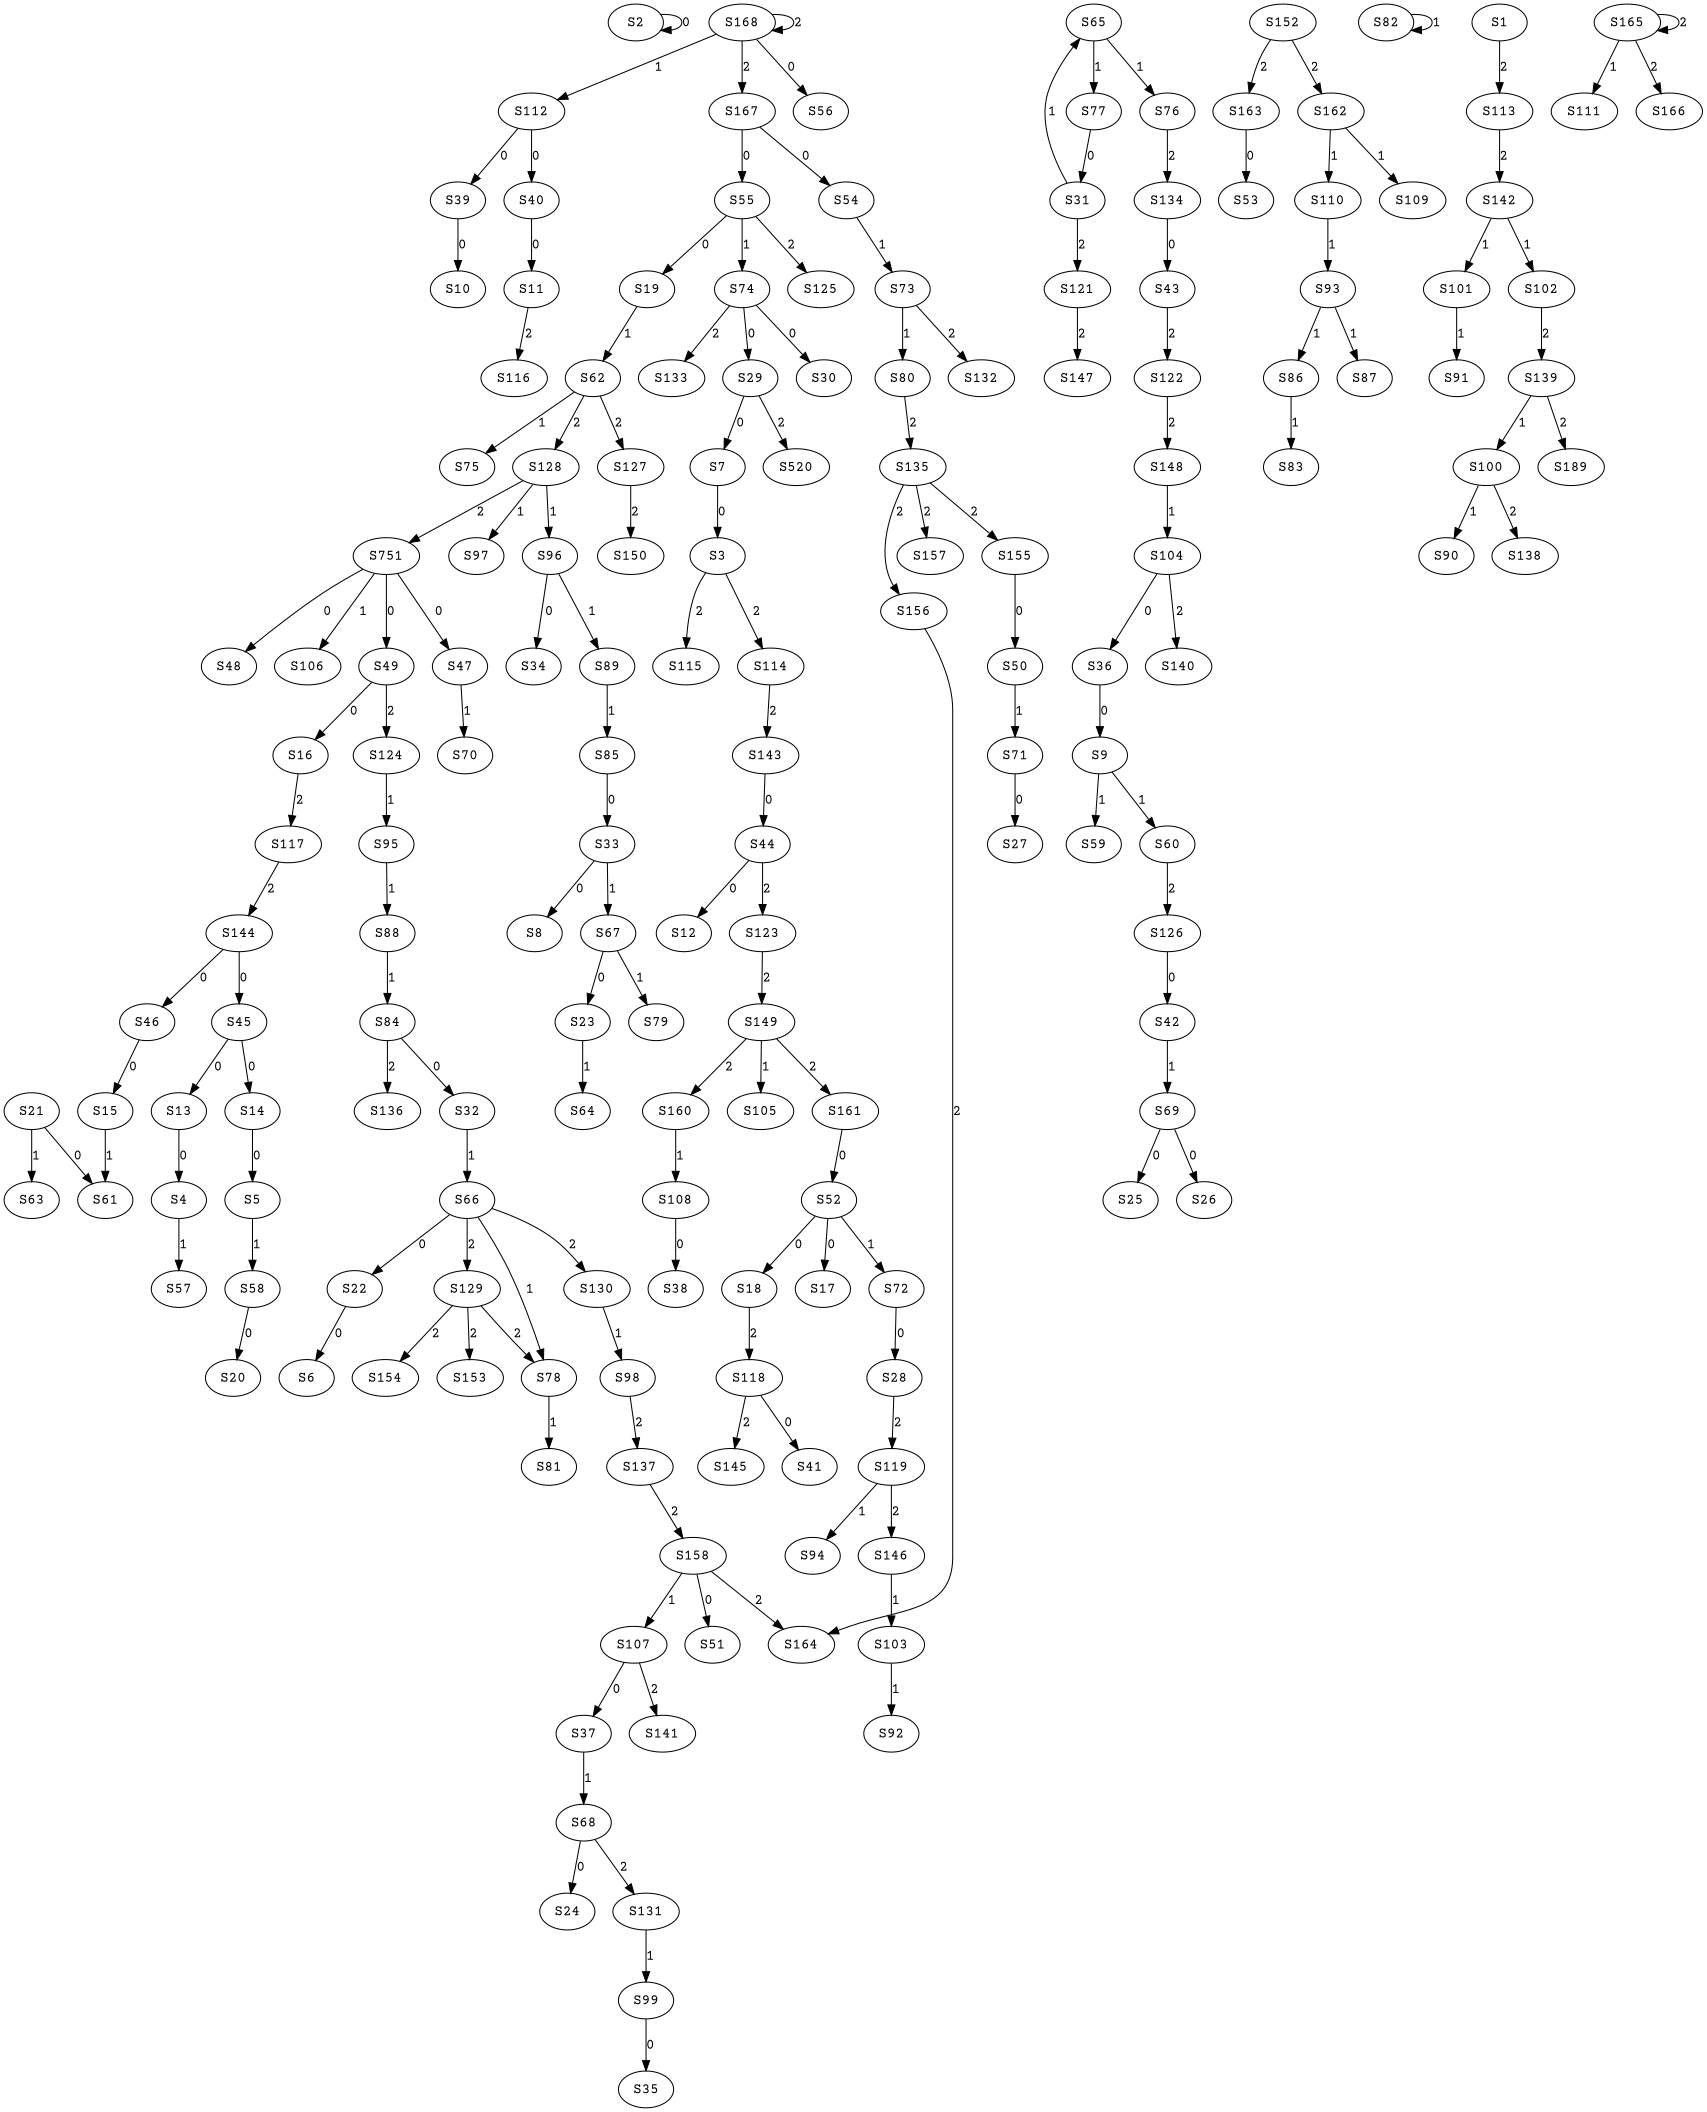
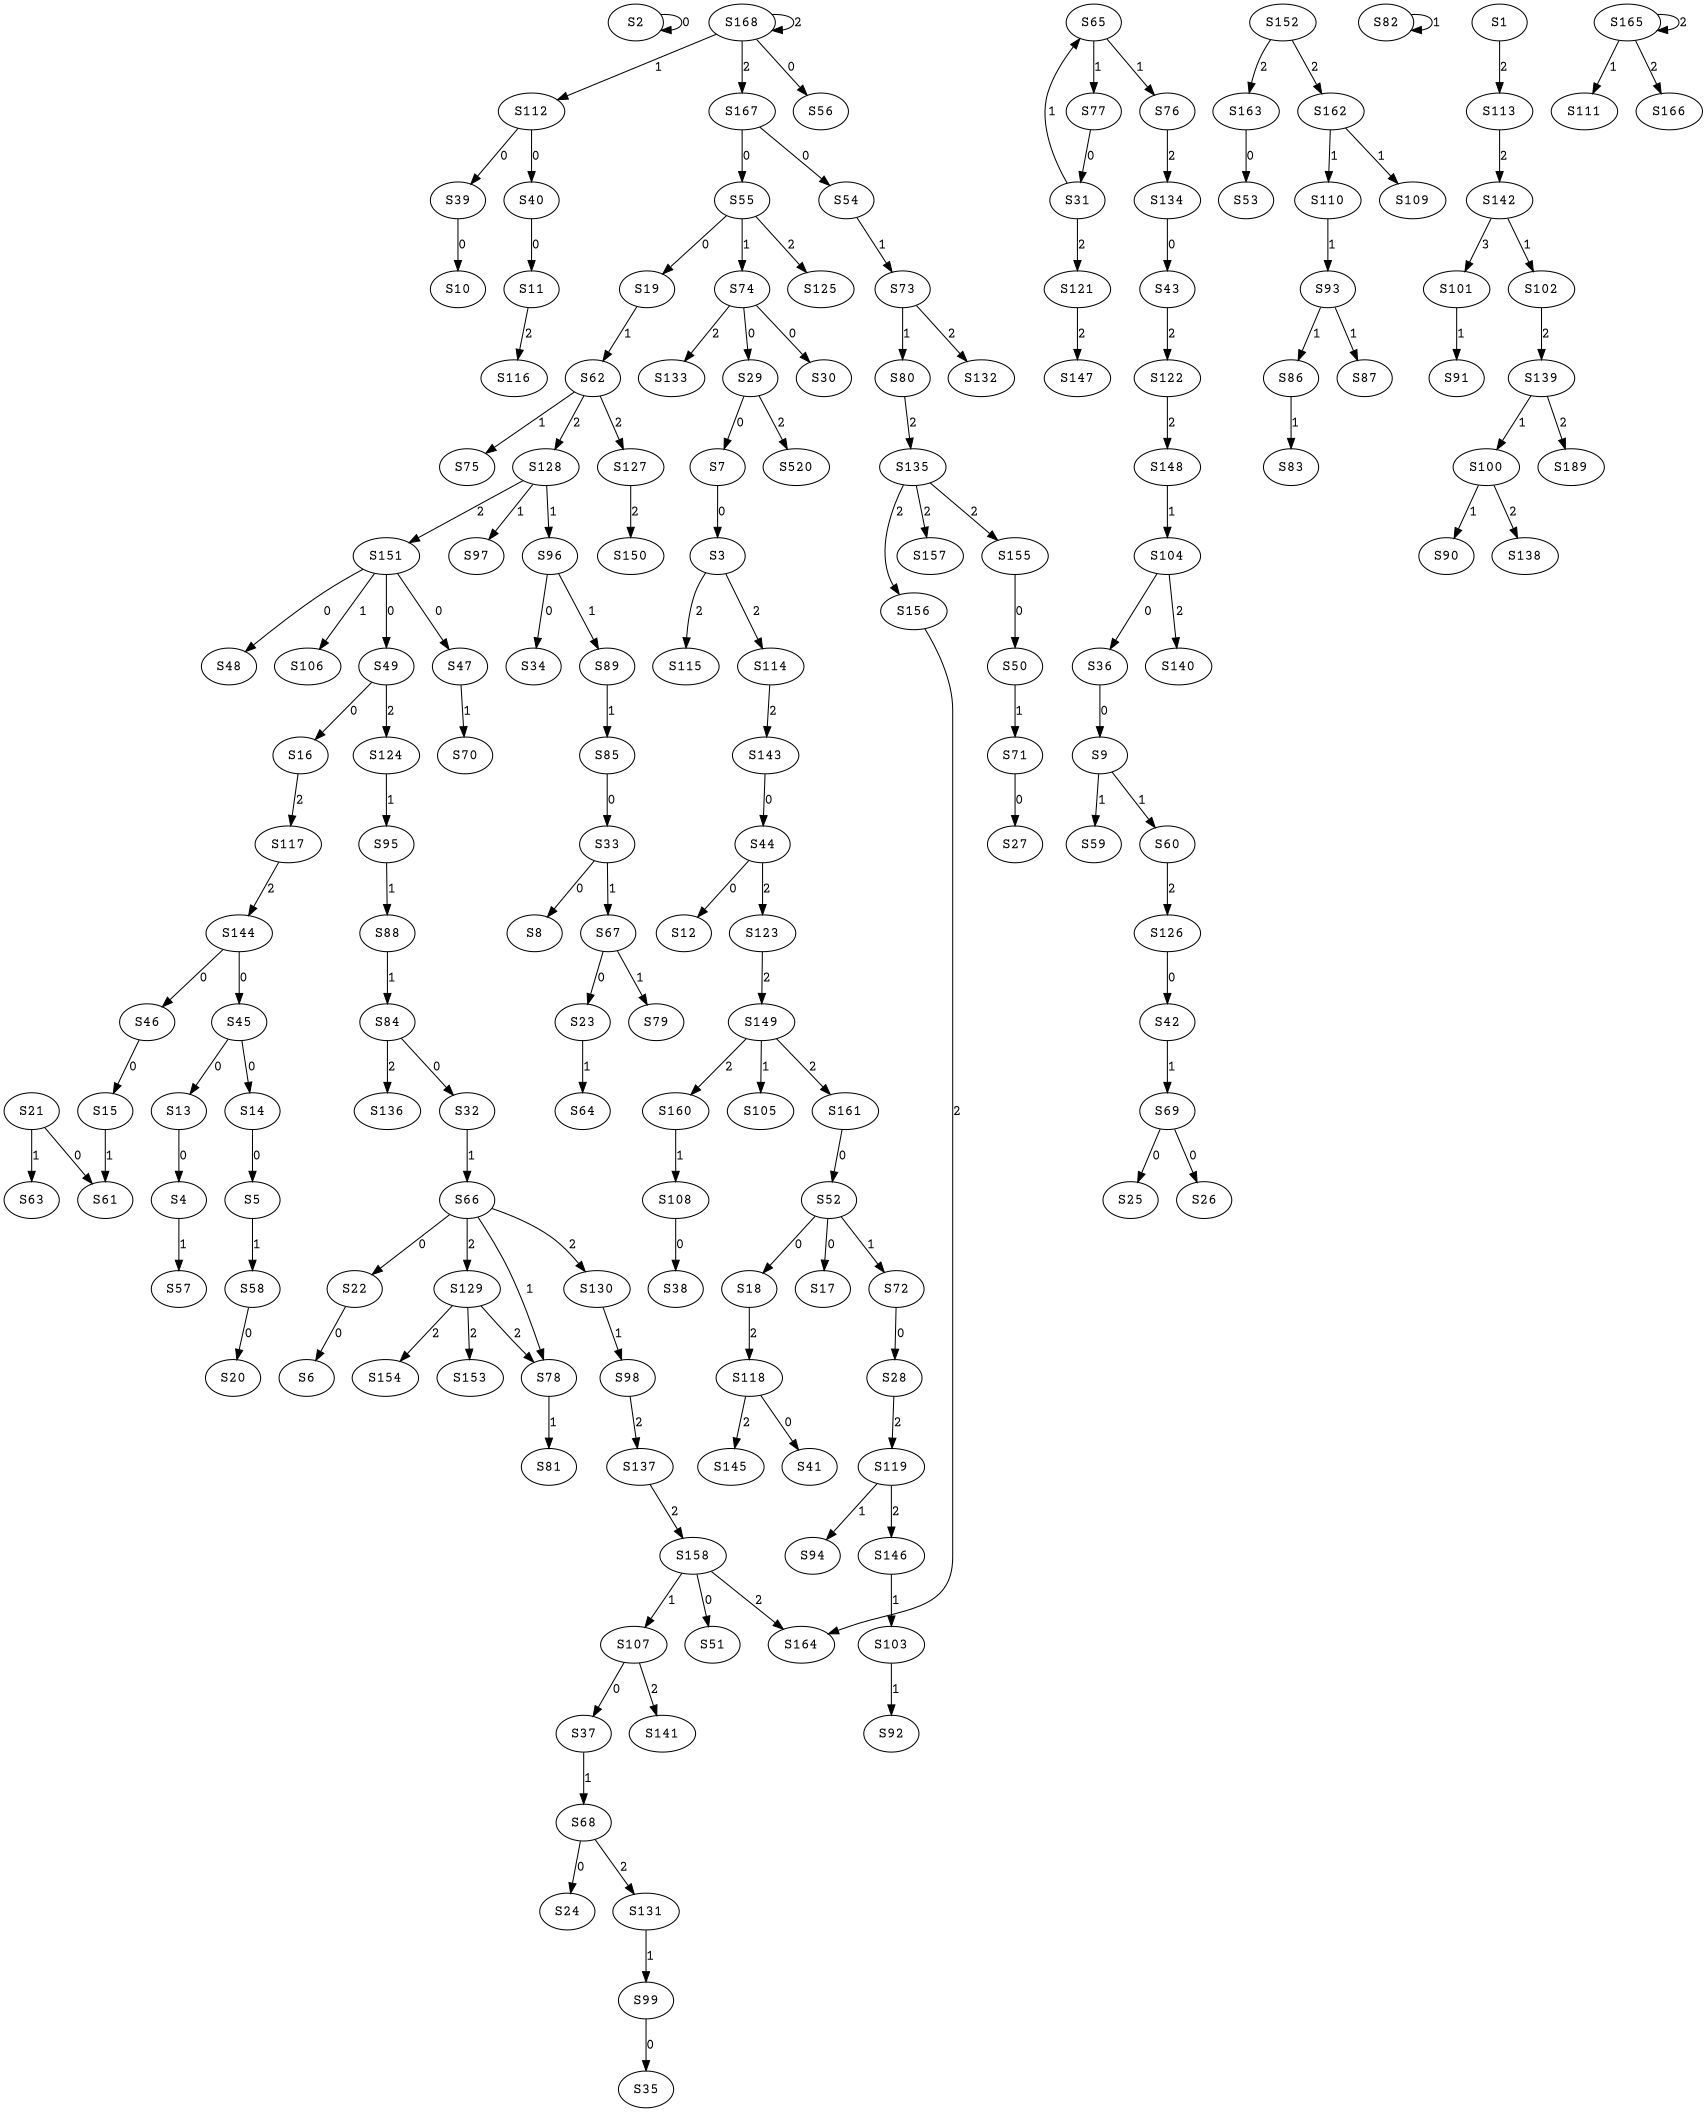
edge "S142" -> "S101": label "1" -> "3"
node "S751": label "S751" -> "S151"
